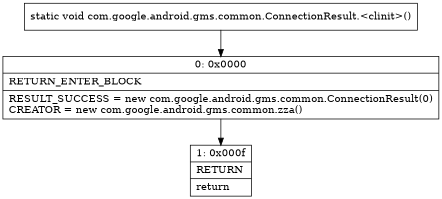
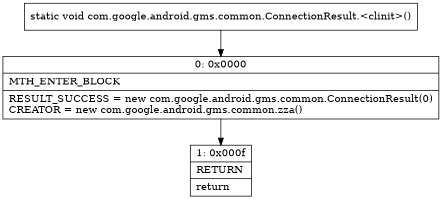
node "0: 0x0000": text "RETURN_ENTER_BLOCK" -> "MTH_ENTER_BLOCK"
